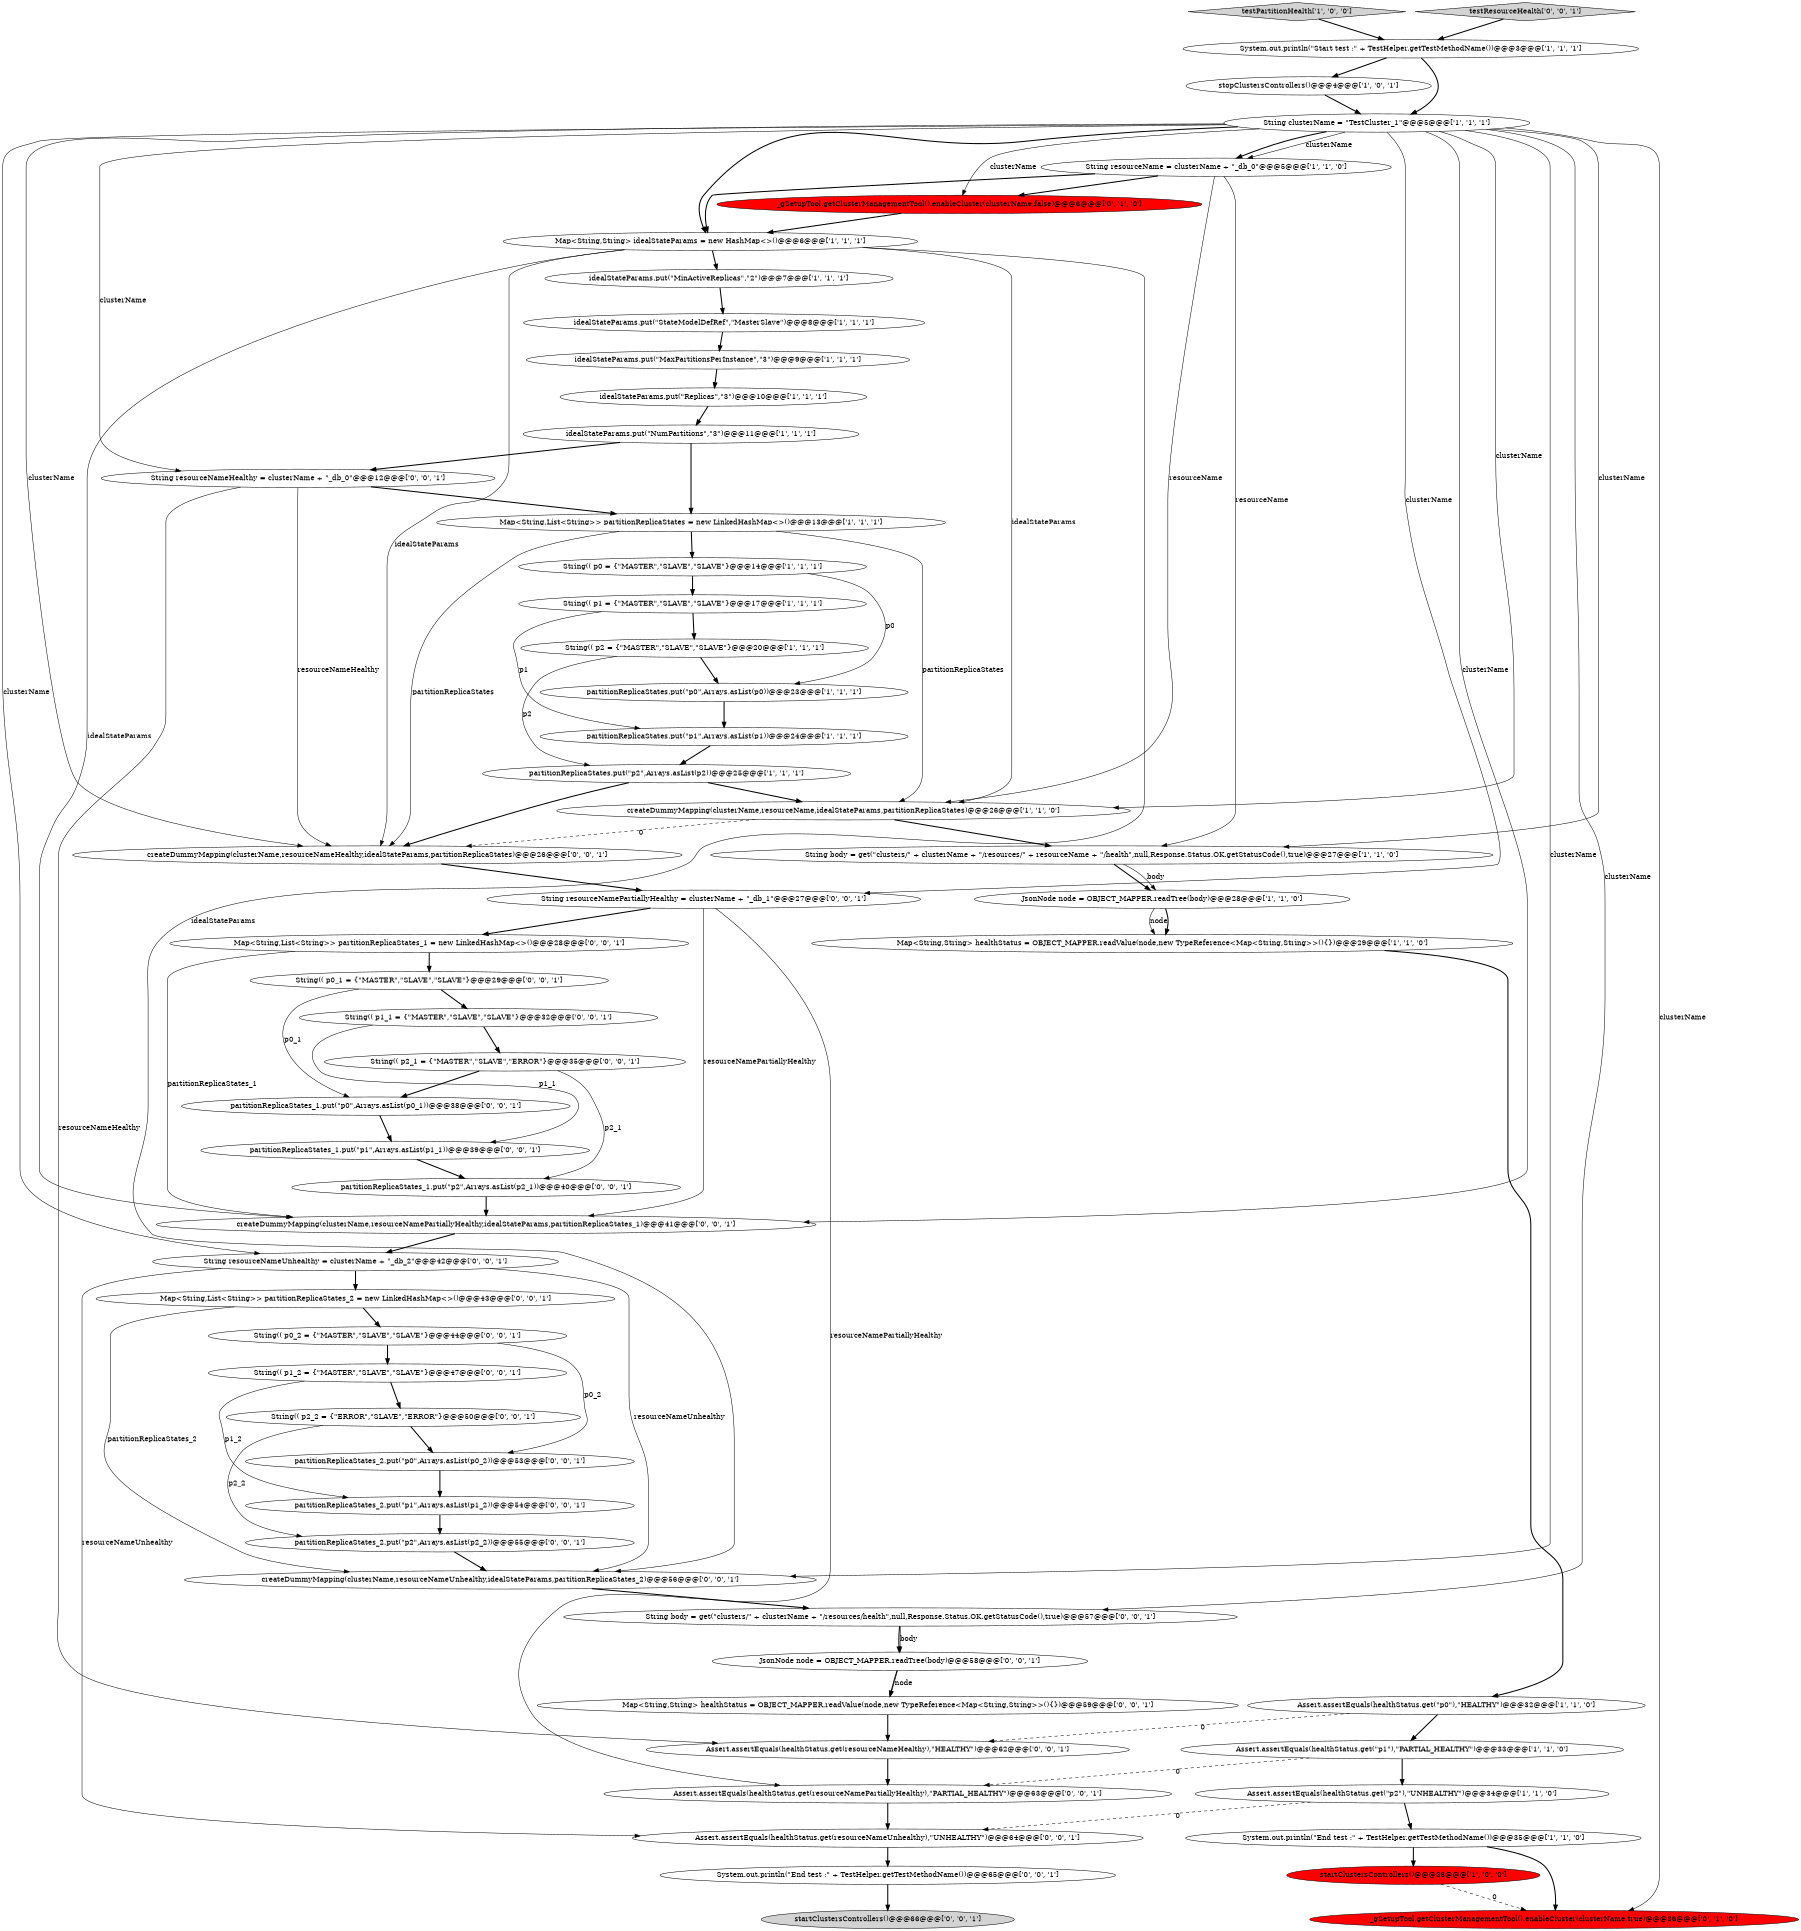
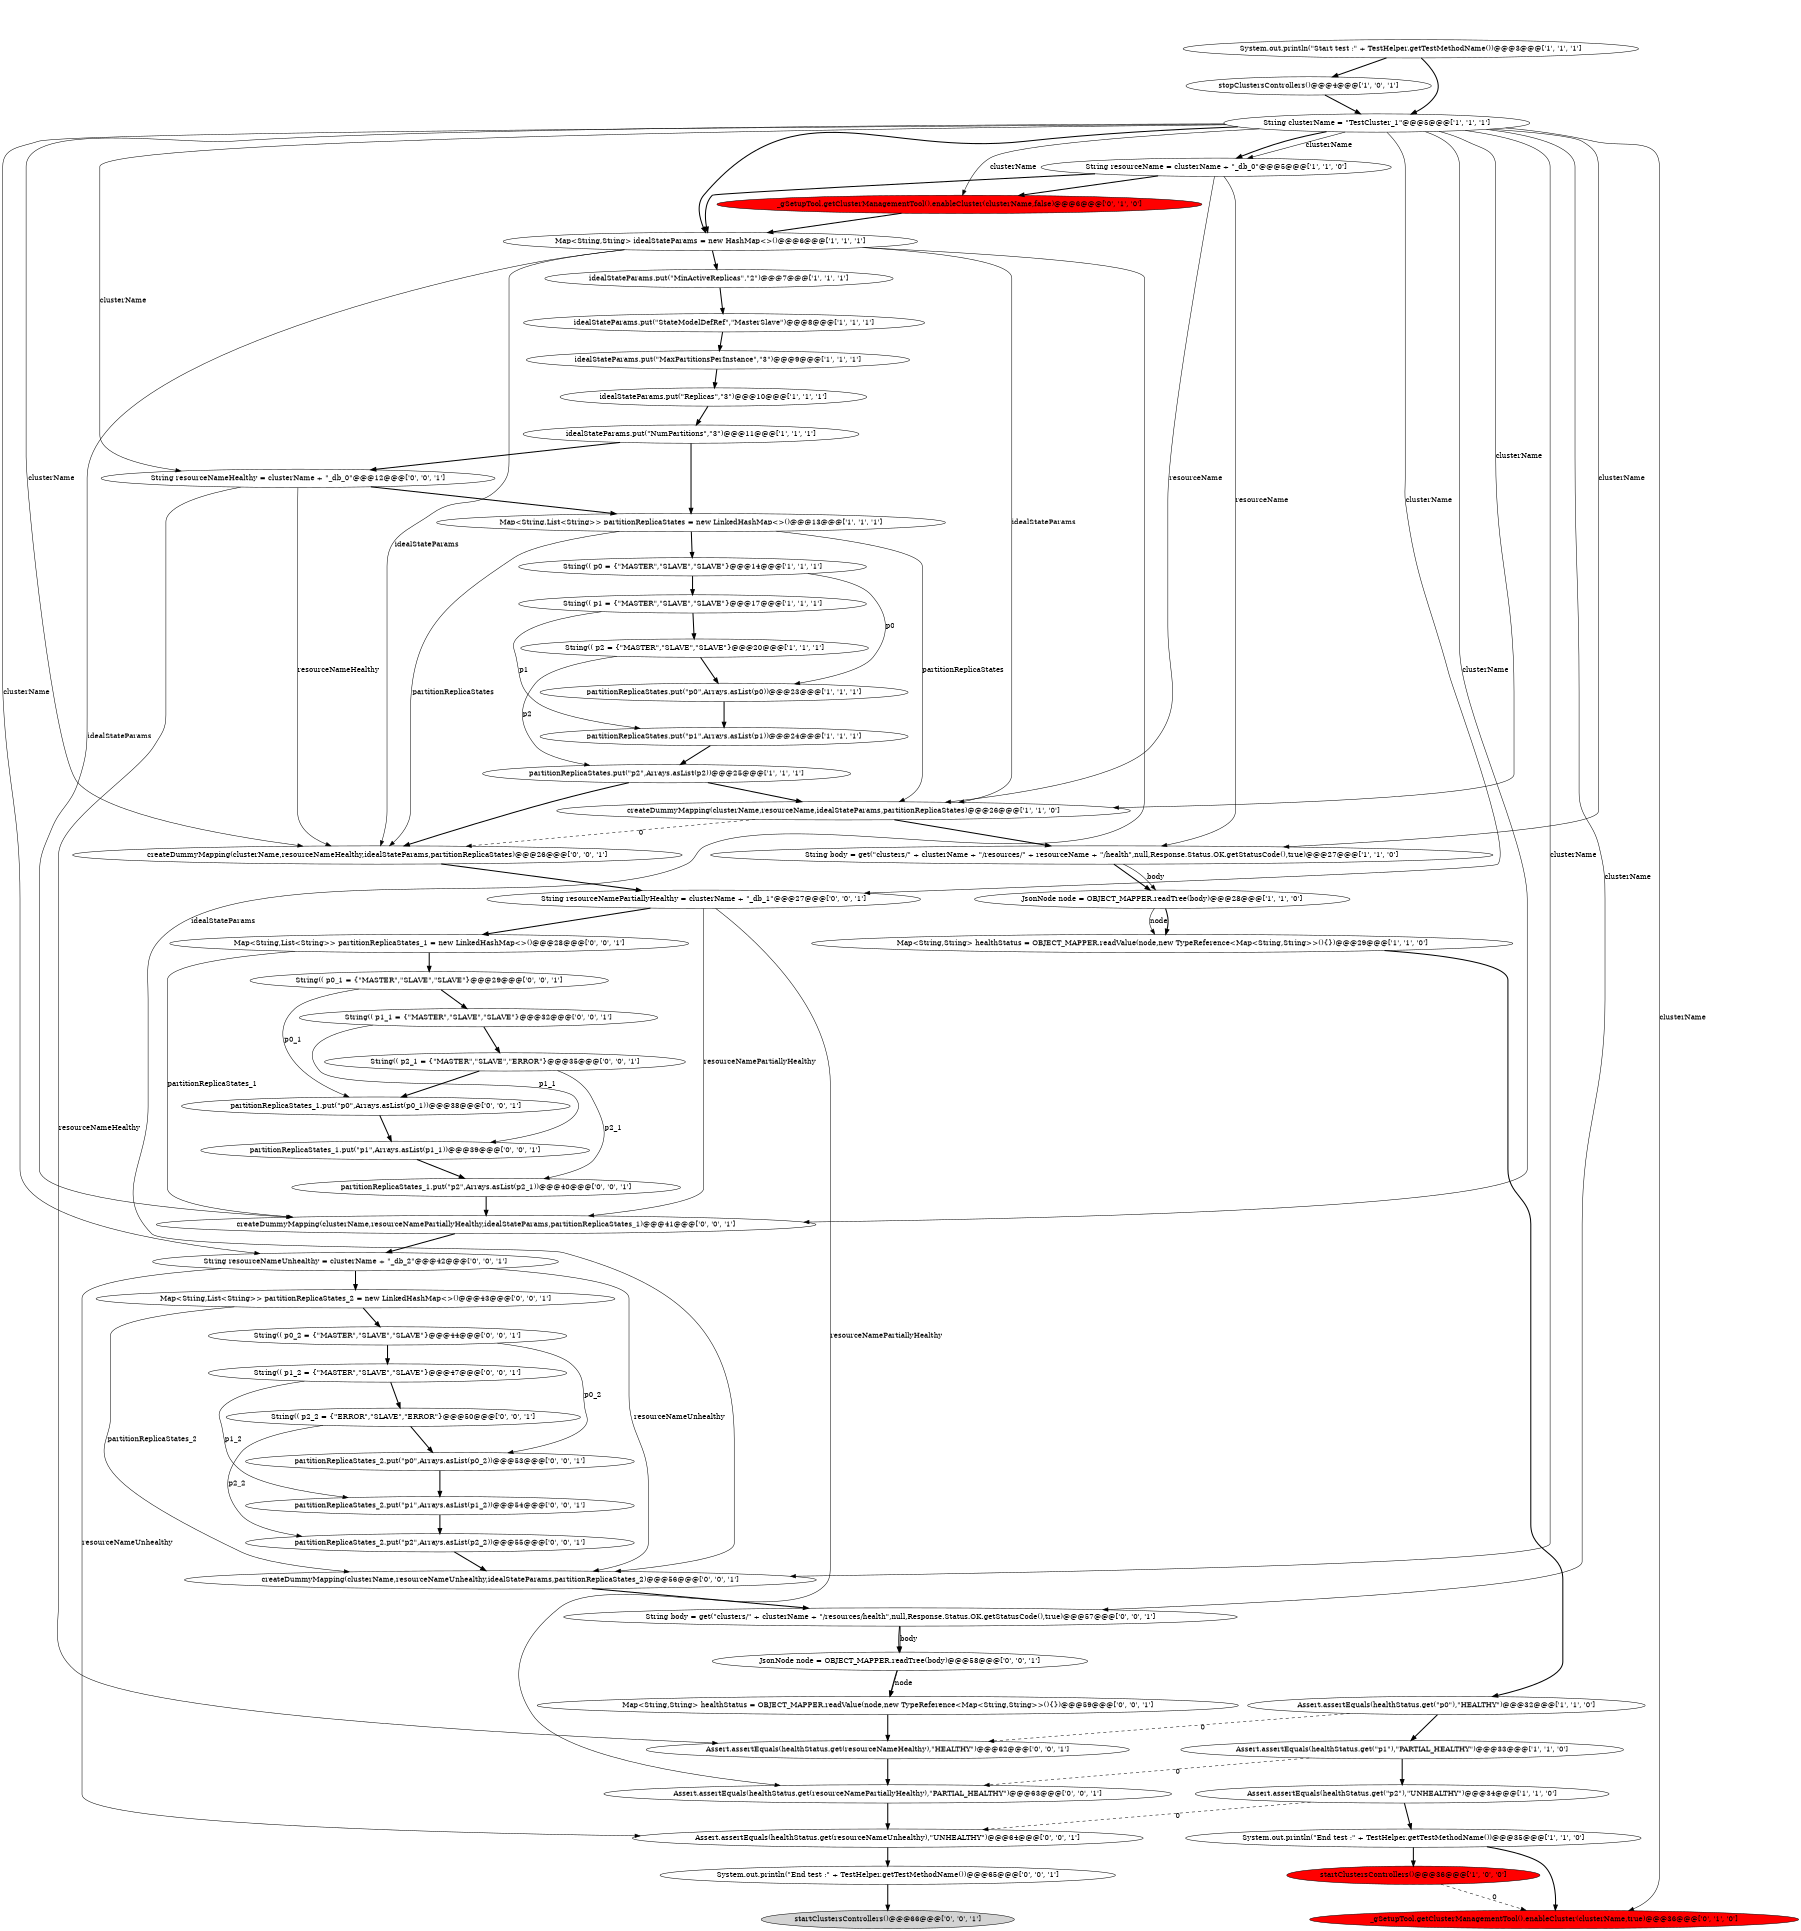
node "testPartitionHealth['1', '0', '0']": removed
node "testResourceHealth['0', '0', '1']": removed
